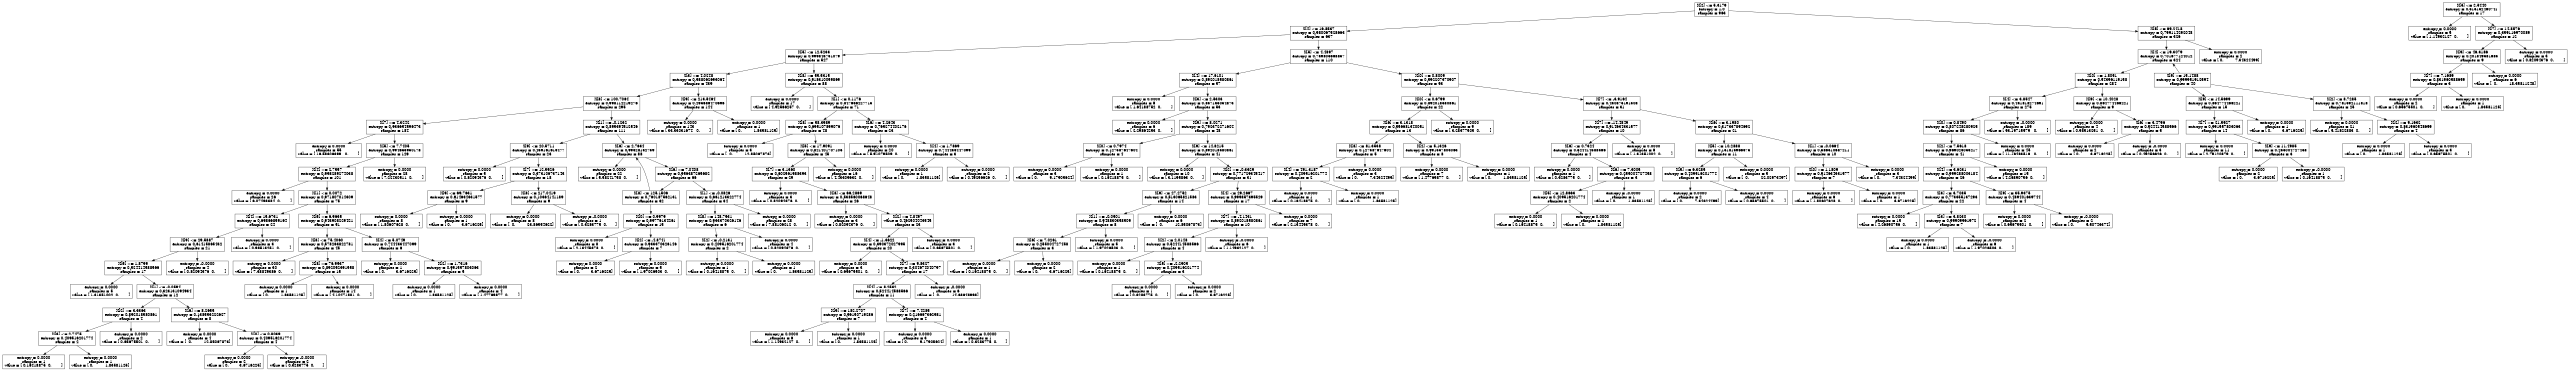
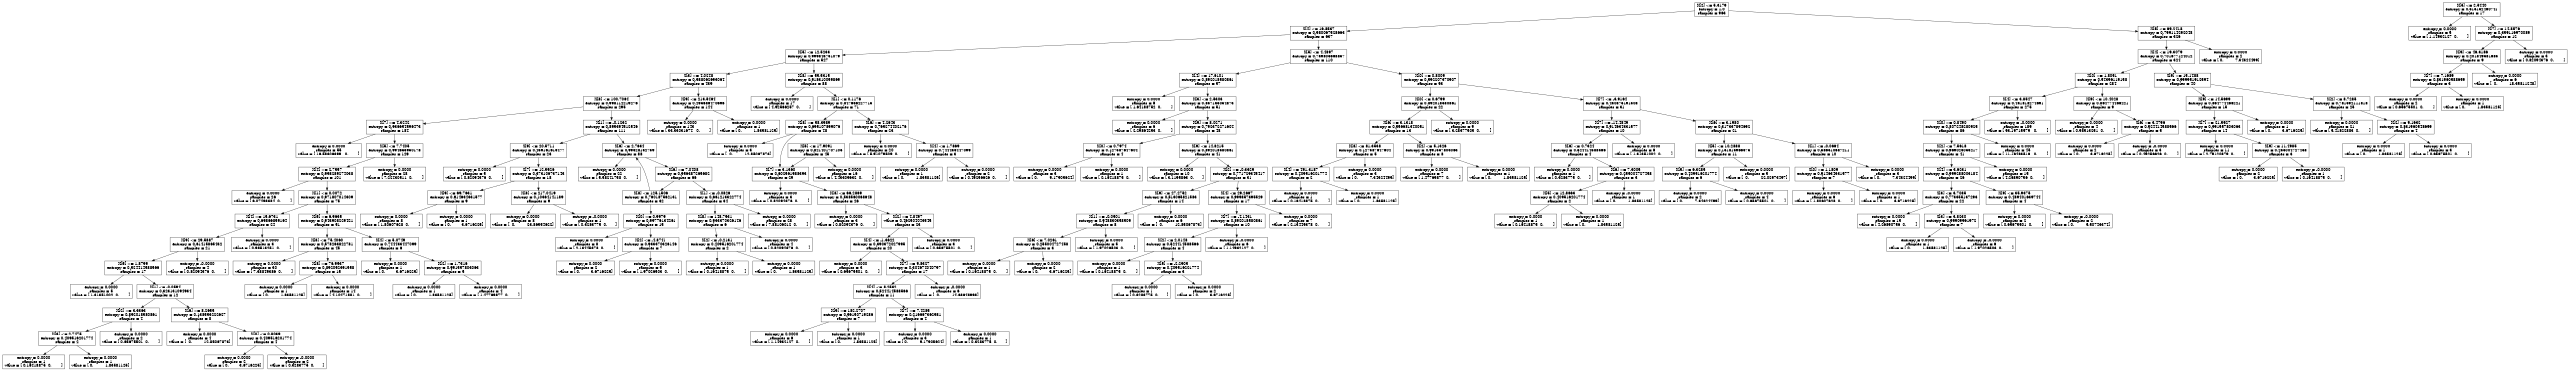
edge "X[9] <= 15.1488 entropy = 0.999951912594 samples = 40" -> "X[4] <= 19.3079 entropy = 0.701677124012 samples = 324": reversed
node "X[3] <= 2.5303 entropy = 0.857135054873 samples = 53": label "X[3] <= 2.5303 entropy = 0.857135054873 samples = 53" -> "X[3] <= 2.5303 entropy = 0.857135054873 samples = 51"
edge "X[8] <= 58.3989 entropy = 0.695107899076 samples = 48" -> "X[5] <= 17.9091 entropy = 0.821401707105 samples = 45": now "X[8] <= 58.3989 entropy = 0.695107899076 samples = 48" -> "X[7] <= 3.1360 entropy = 0.602561988393 samples = 29"
